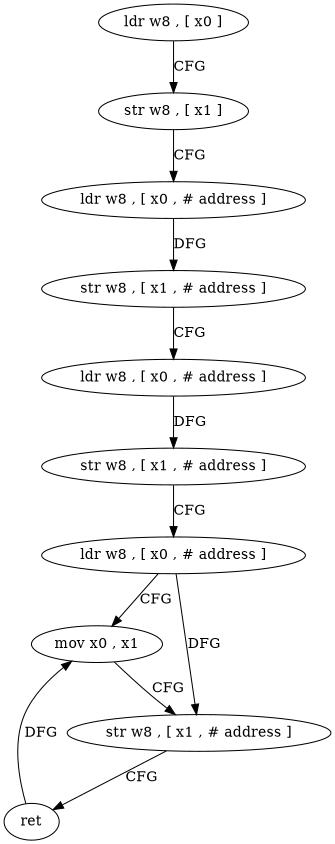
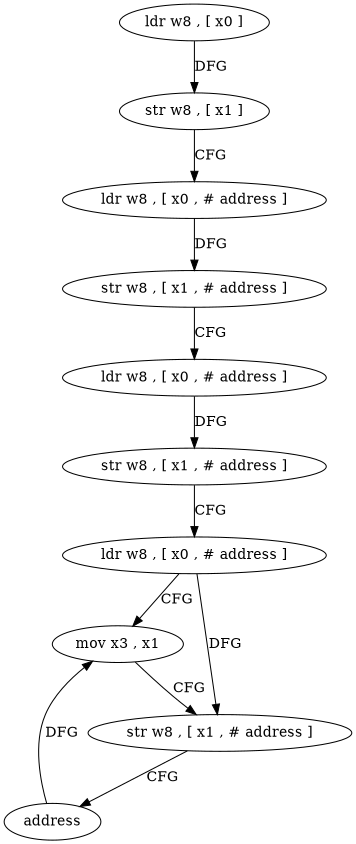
edge "ldr w8 , [ x0 ]" -> "str w8 , [ x1 ]": label "CFG" -> "DFG"
node "mov x0 , x1": label "mov x0 , x1" -> "mov x3 , x1"
node "ret": label "ret" -> "address"
